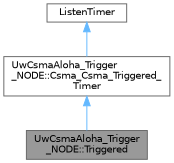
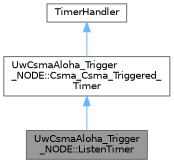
node "ListenTimer": label "ListenTimer" -> "TimerHandler"
node "UwCsmaAloha_Trigger _NODE::Triggered": label "UwCsmaAloha_Trigger _NODE::Triggered" -> "UwCsmaAloha_Trigger _NODE::ListenTimer"
